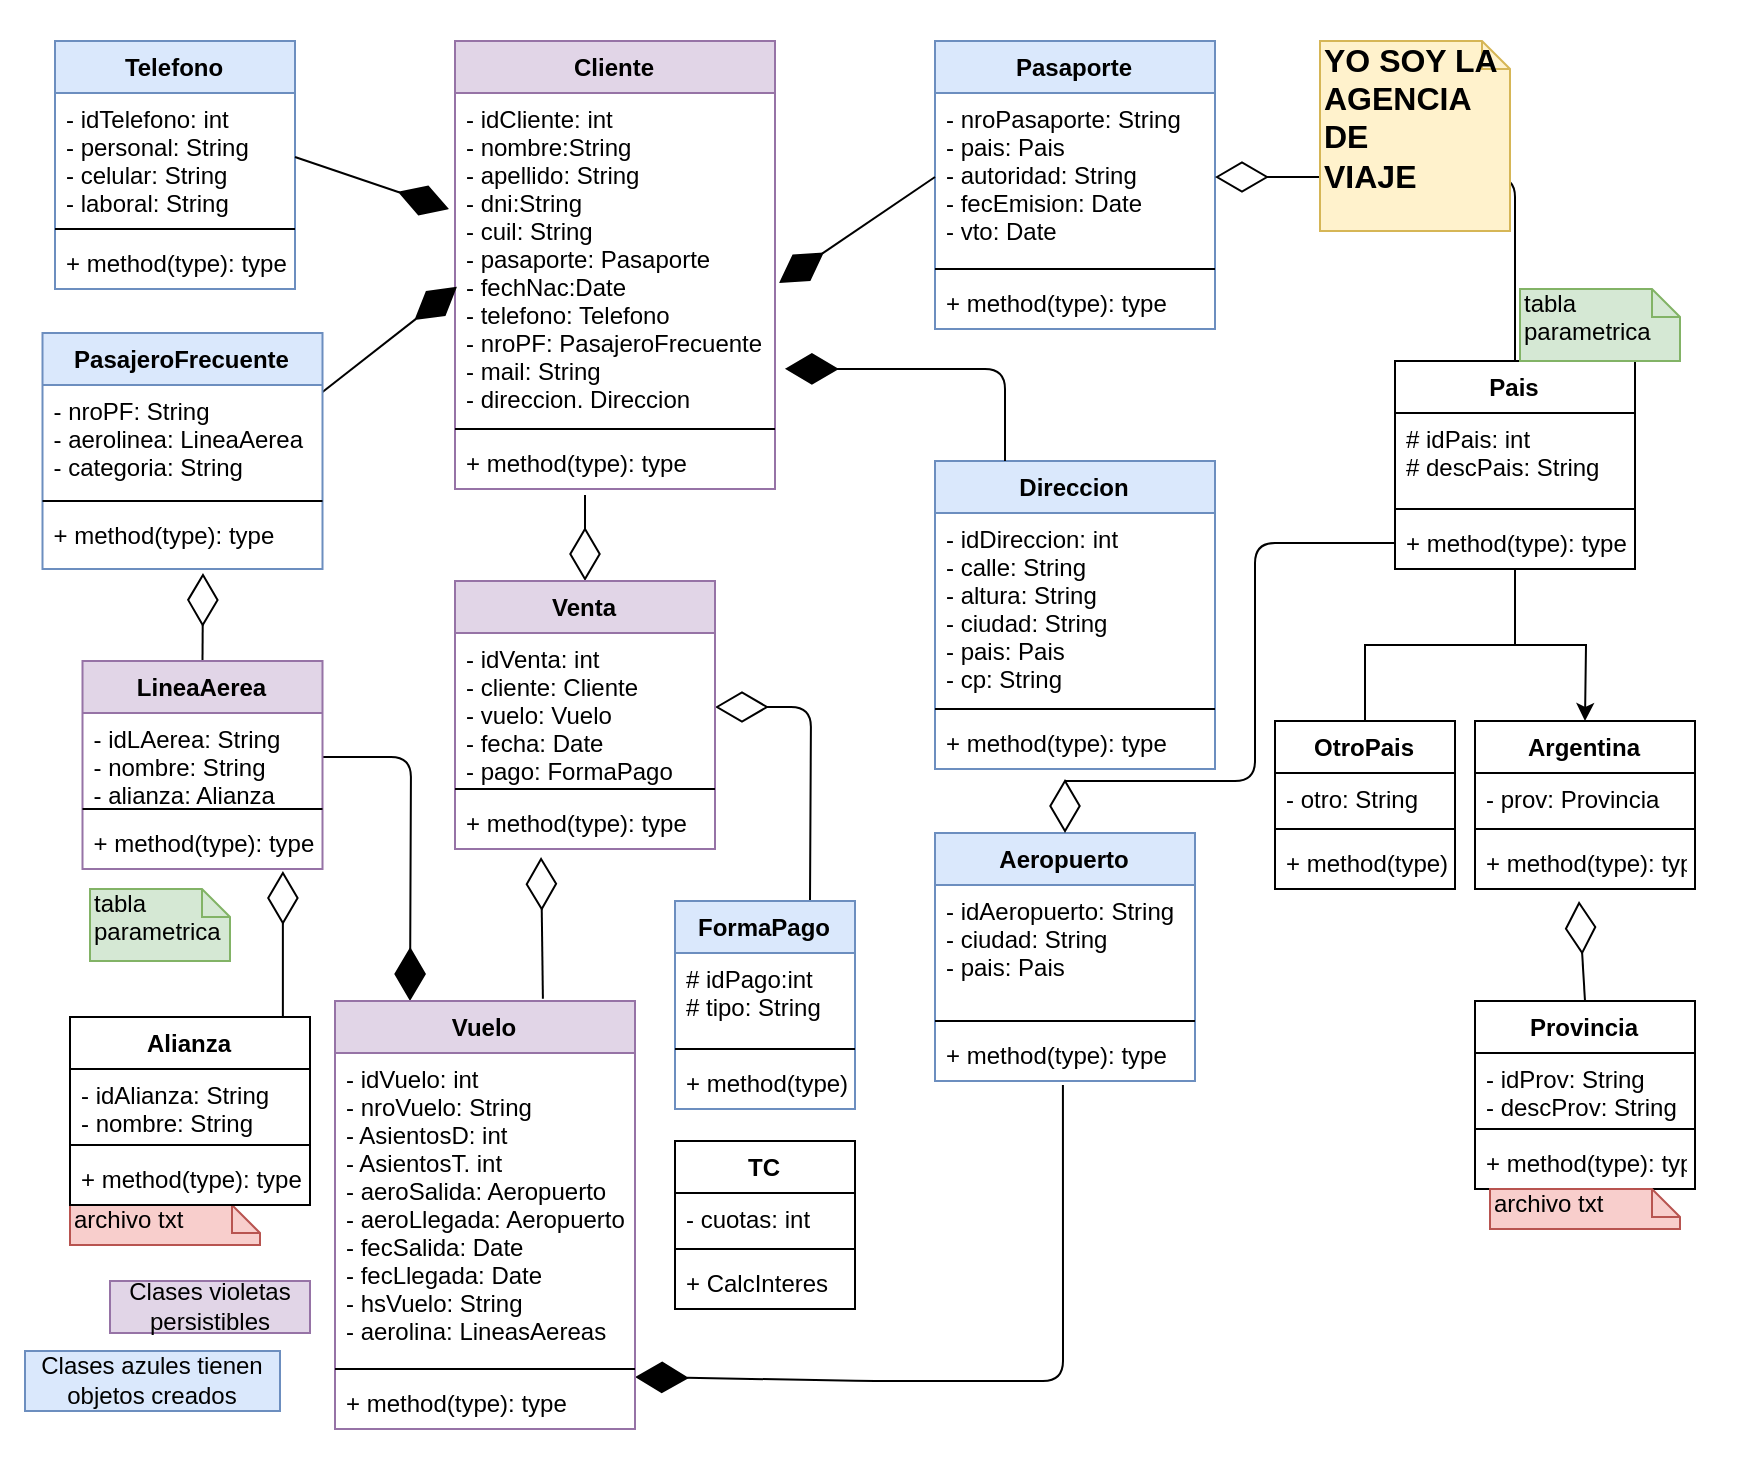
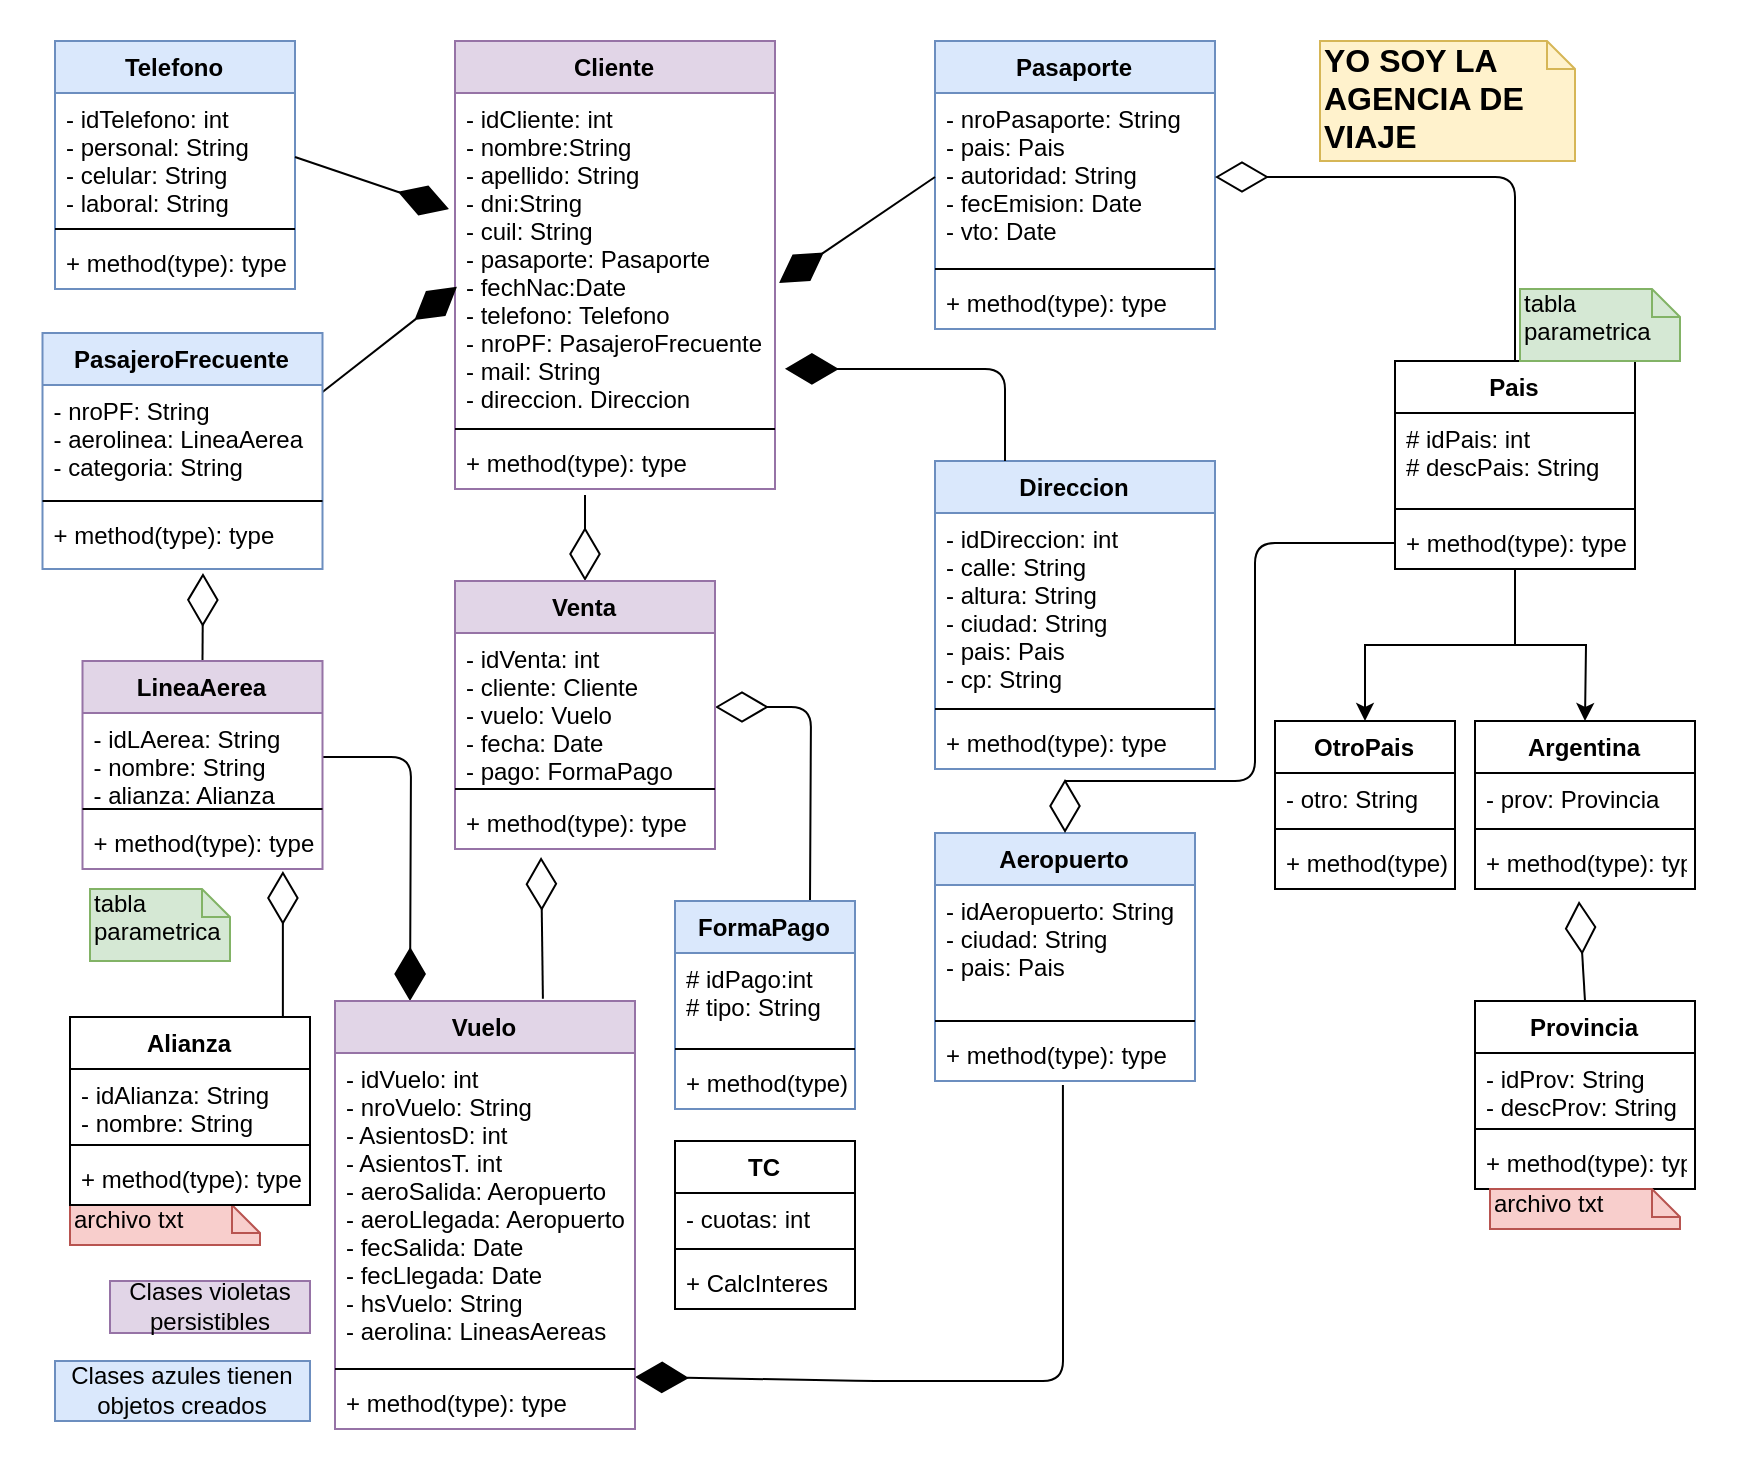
node "YO SOY LA AGENCIA DE VIAJE": size 190x190 -> 255x120
edge "Pais" -- "OtroPais": arrowhead none -> classic
node "Clases azules tienen objetos creados": moved (153, 1381) -> (183, 1391)
